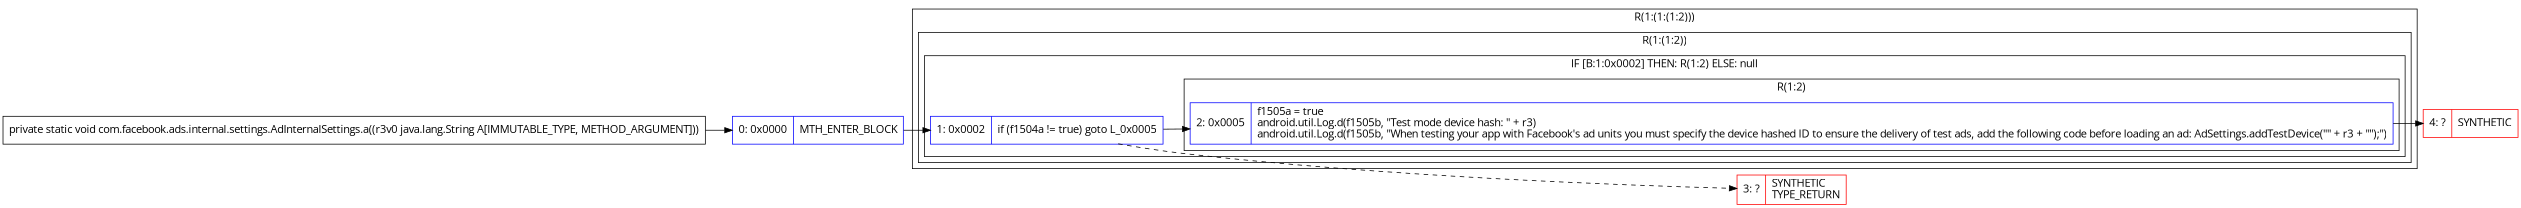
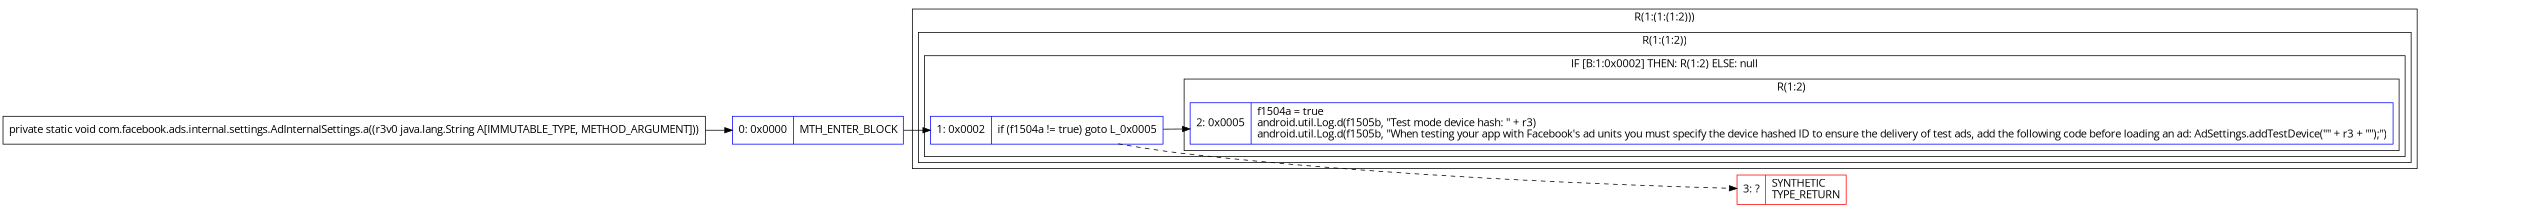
node "2: 0x0005": text "f1505a = true" -> "f1504a = true"
node "4: ?": removed
